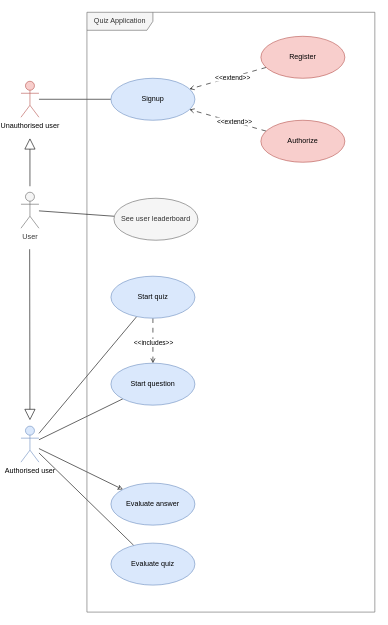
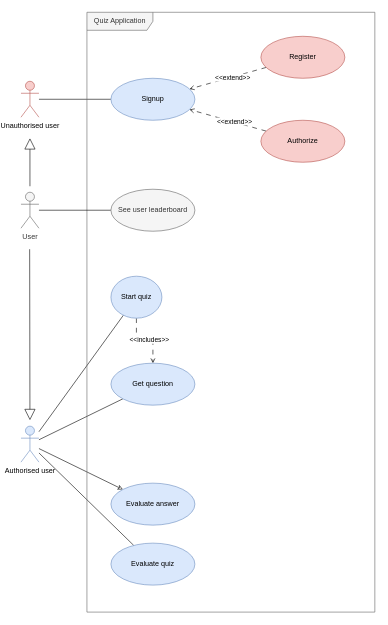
node "See user leaderboard": moved (156, 219) -> (153, 210)
node "Start quiz": size 84x42 -> 51x42
node "Start question": label "Start question" -> "Get question"
